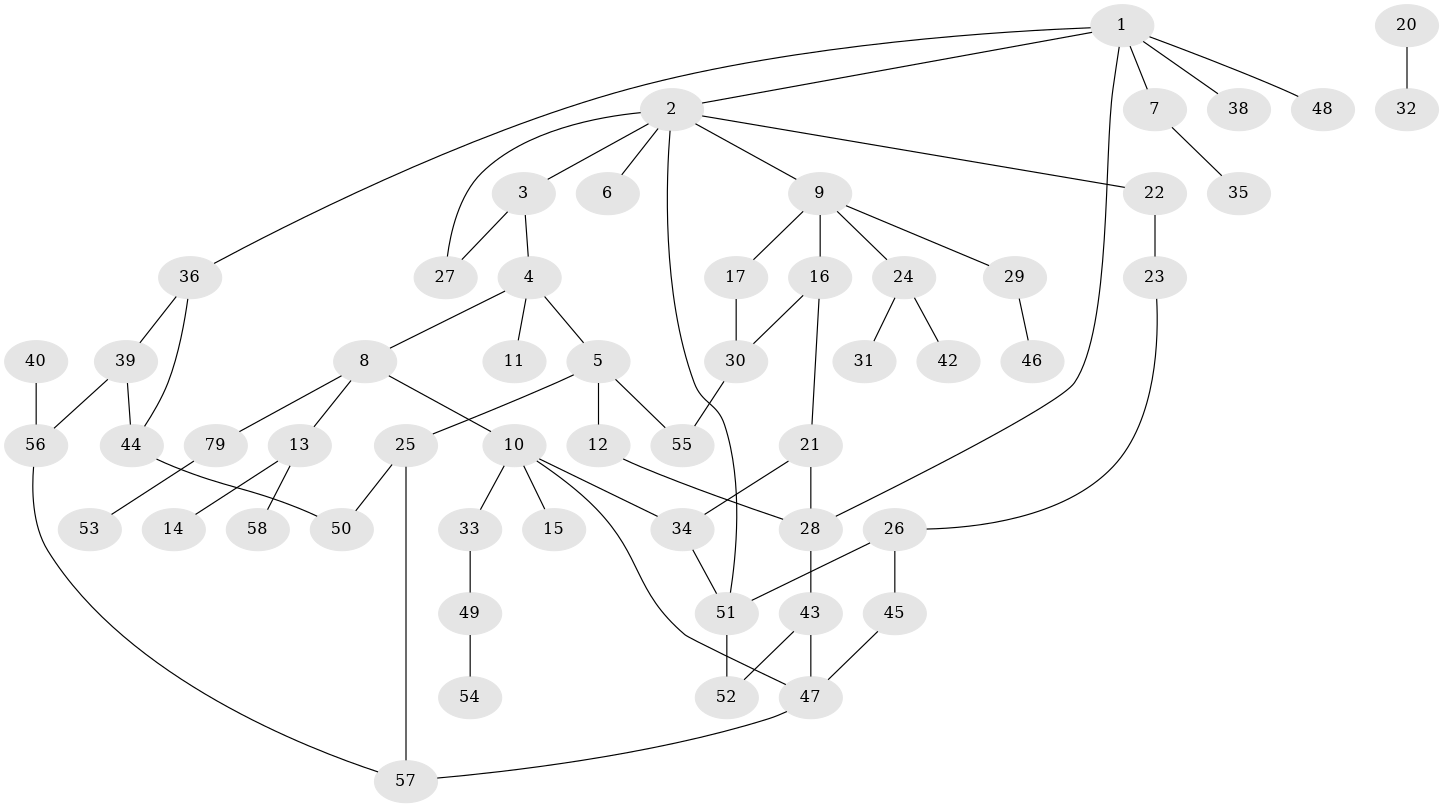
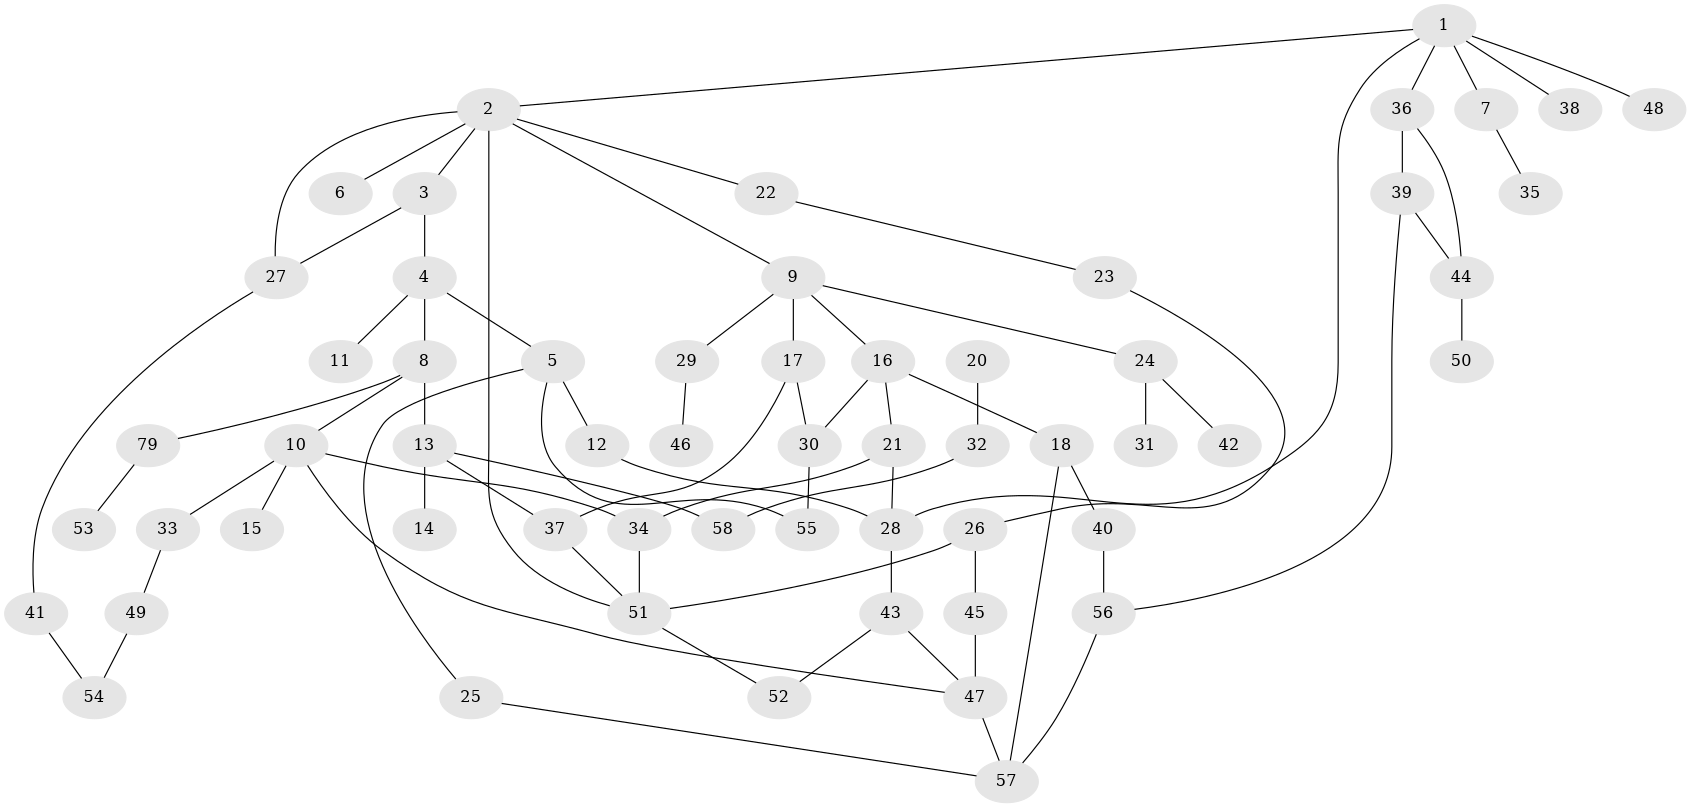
node "18": added
edge "25" -- "50": removed
edge "32" -- "58": added
node "37": added
node "41": added
